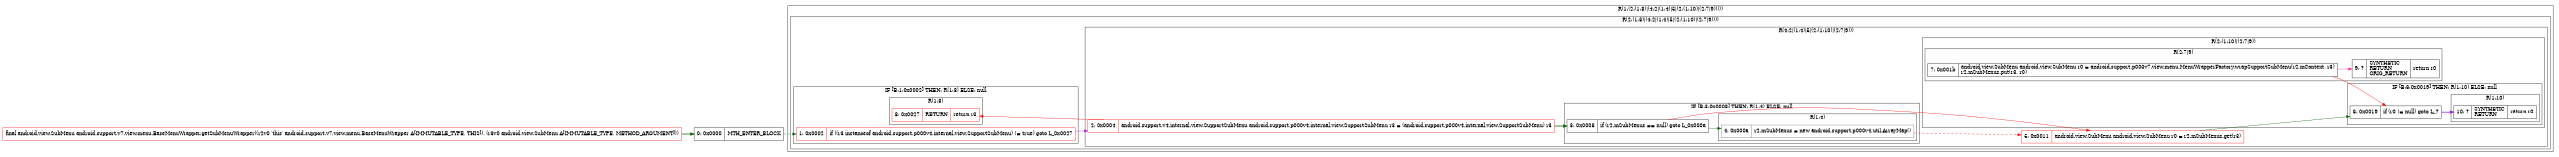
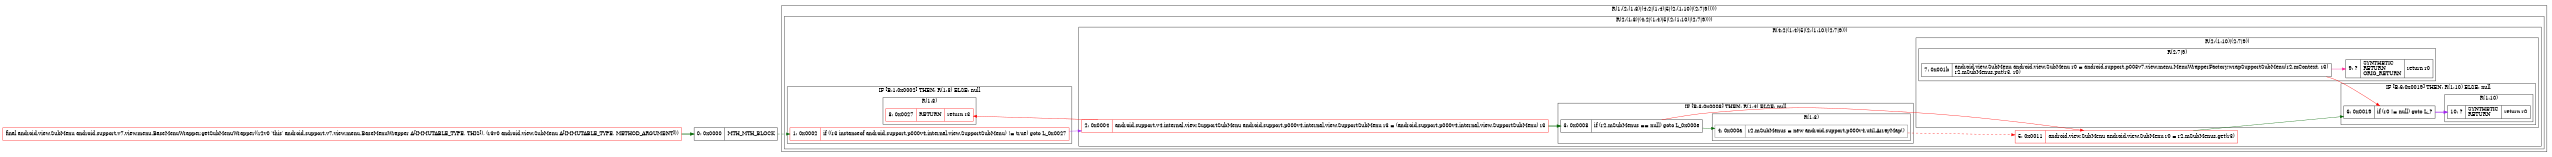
cluster "R(1:4)": label "R(1:4)" -> "R(1:3)"
node "0: 0x0000": text "MTH_ENTER_BLOCK" -> "MTH_MTH_BLOCK"
